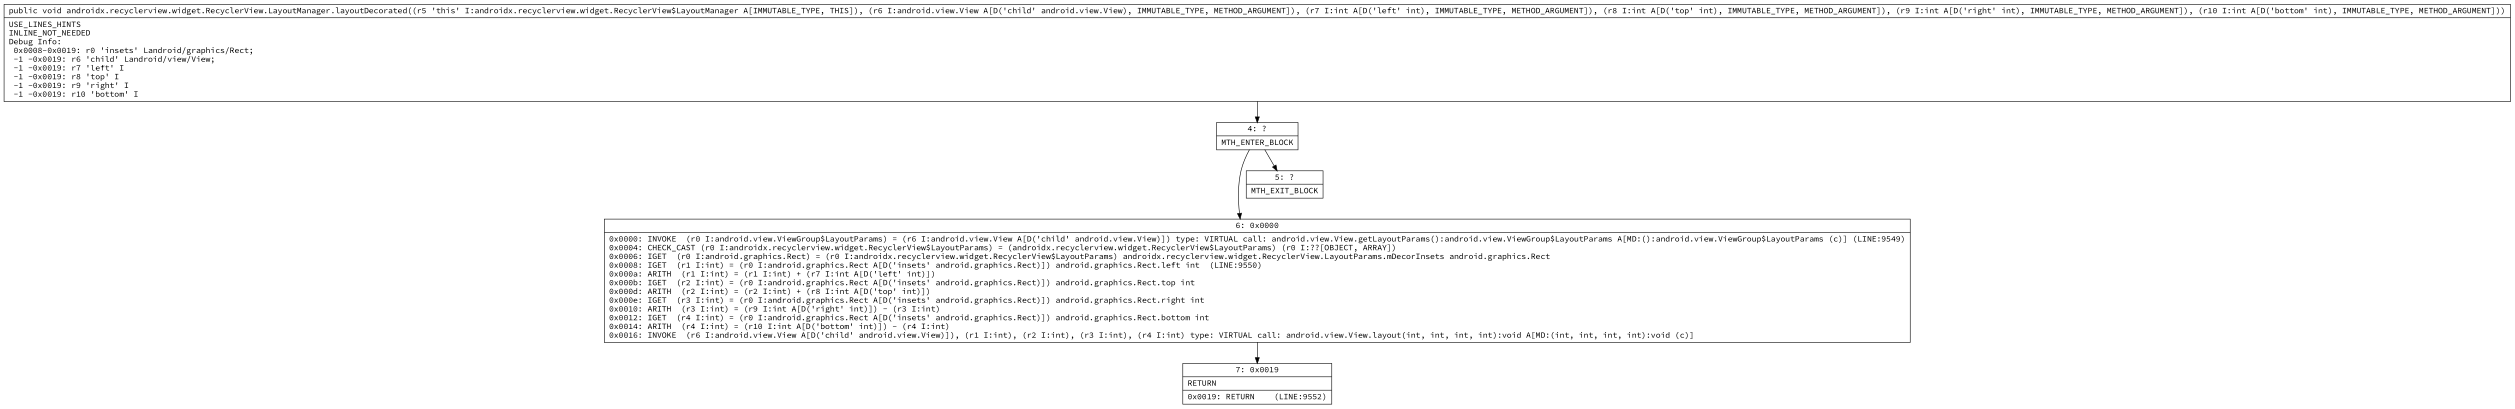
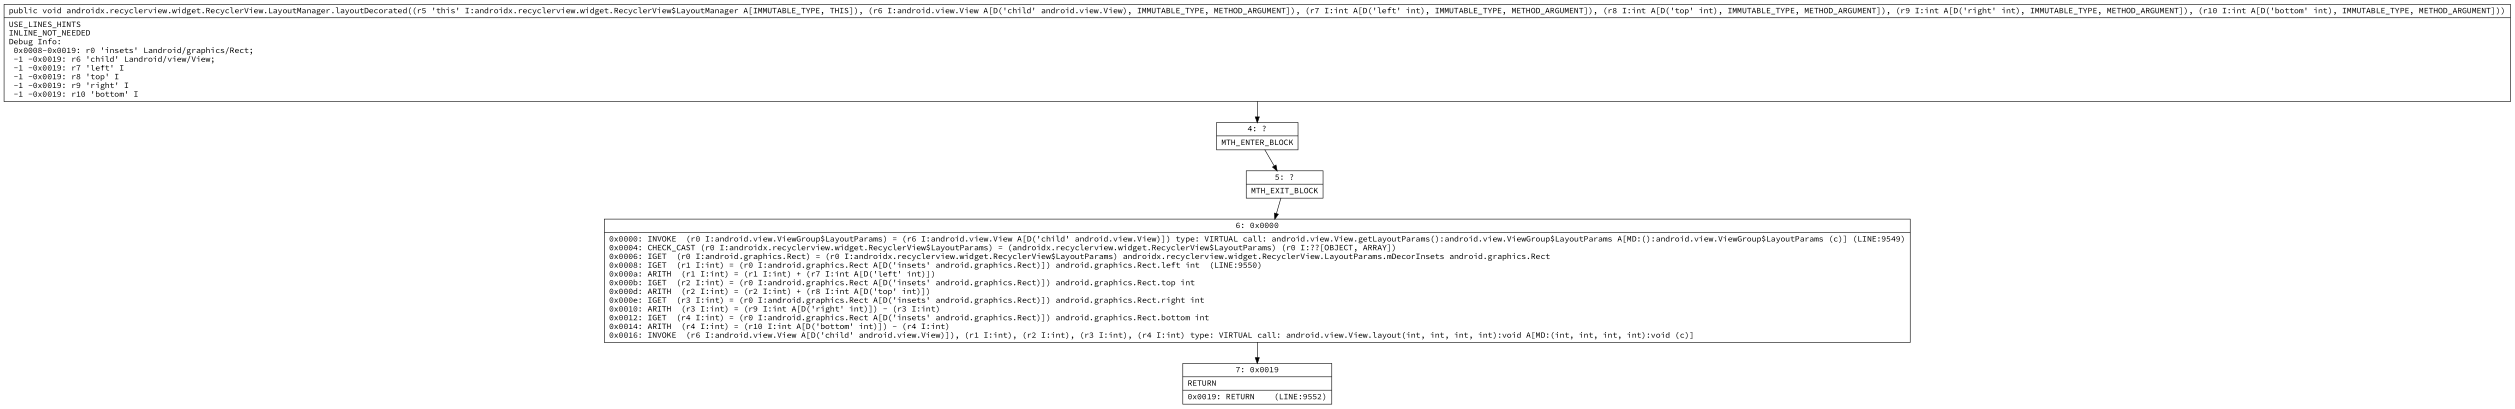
edge "4: ?" -> "6: 0x0000": now "5: ?" -> "6: 0x0000"
